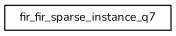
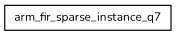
node "fir_fir_sparse_instance_q7": label "fir_fir_sparse_instance_q7" -> "arm_fir_sparse_instance_q7"
